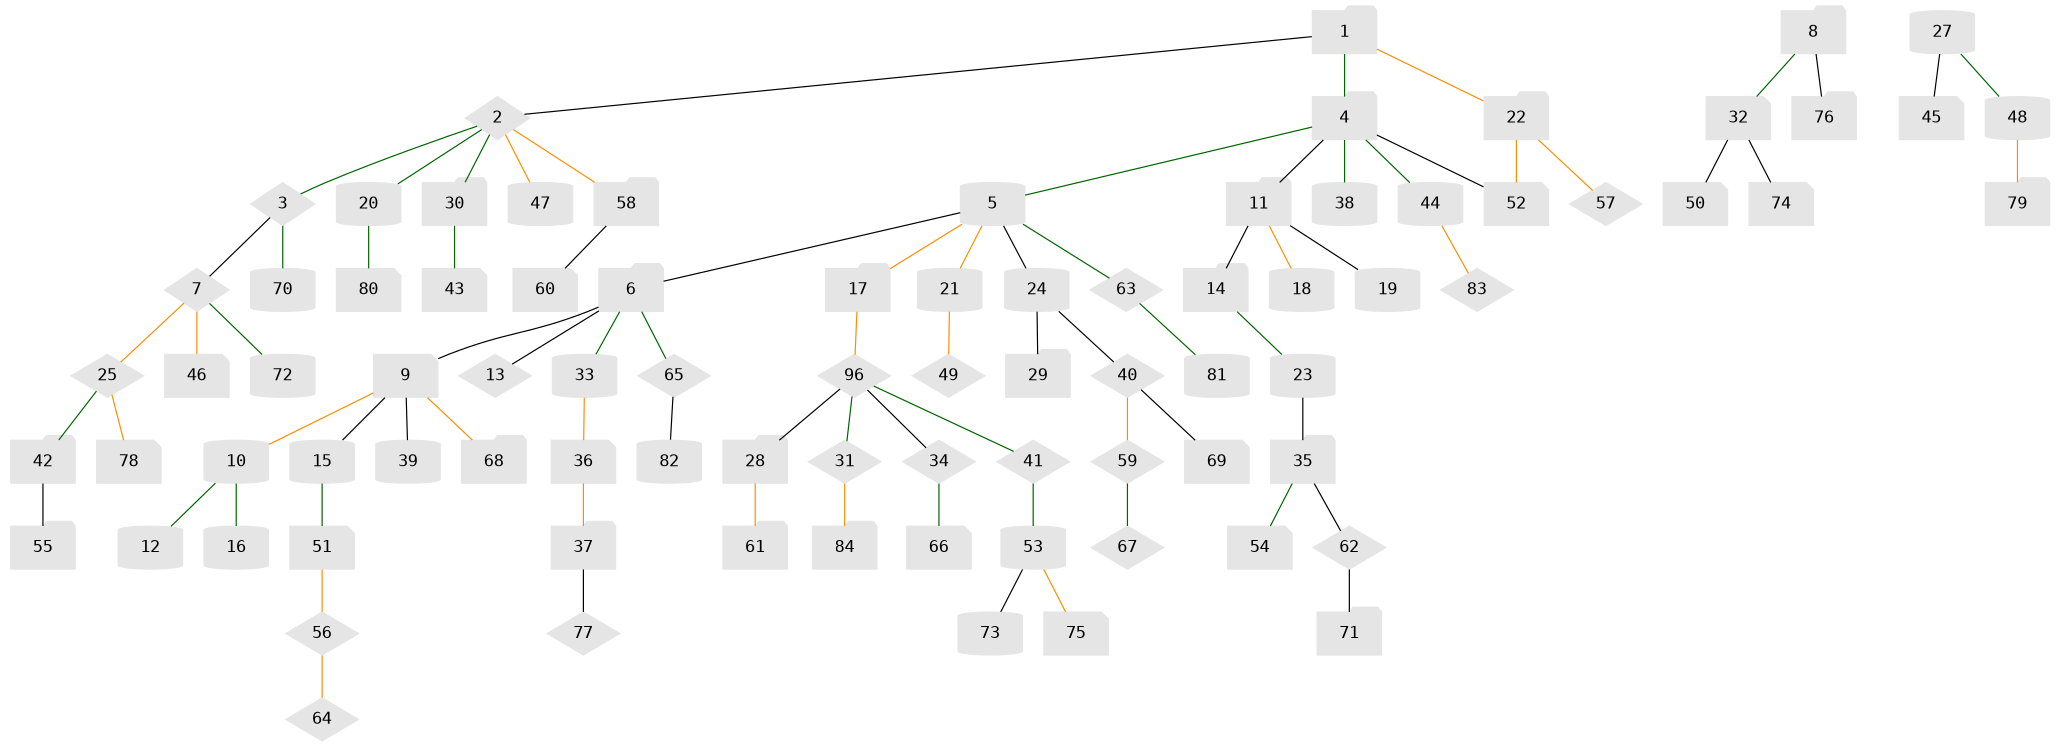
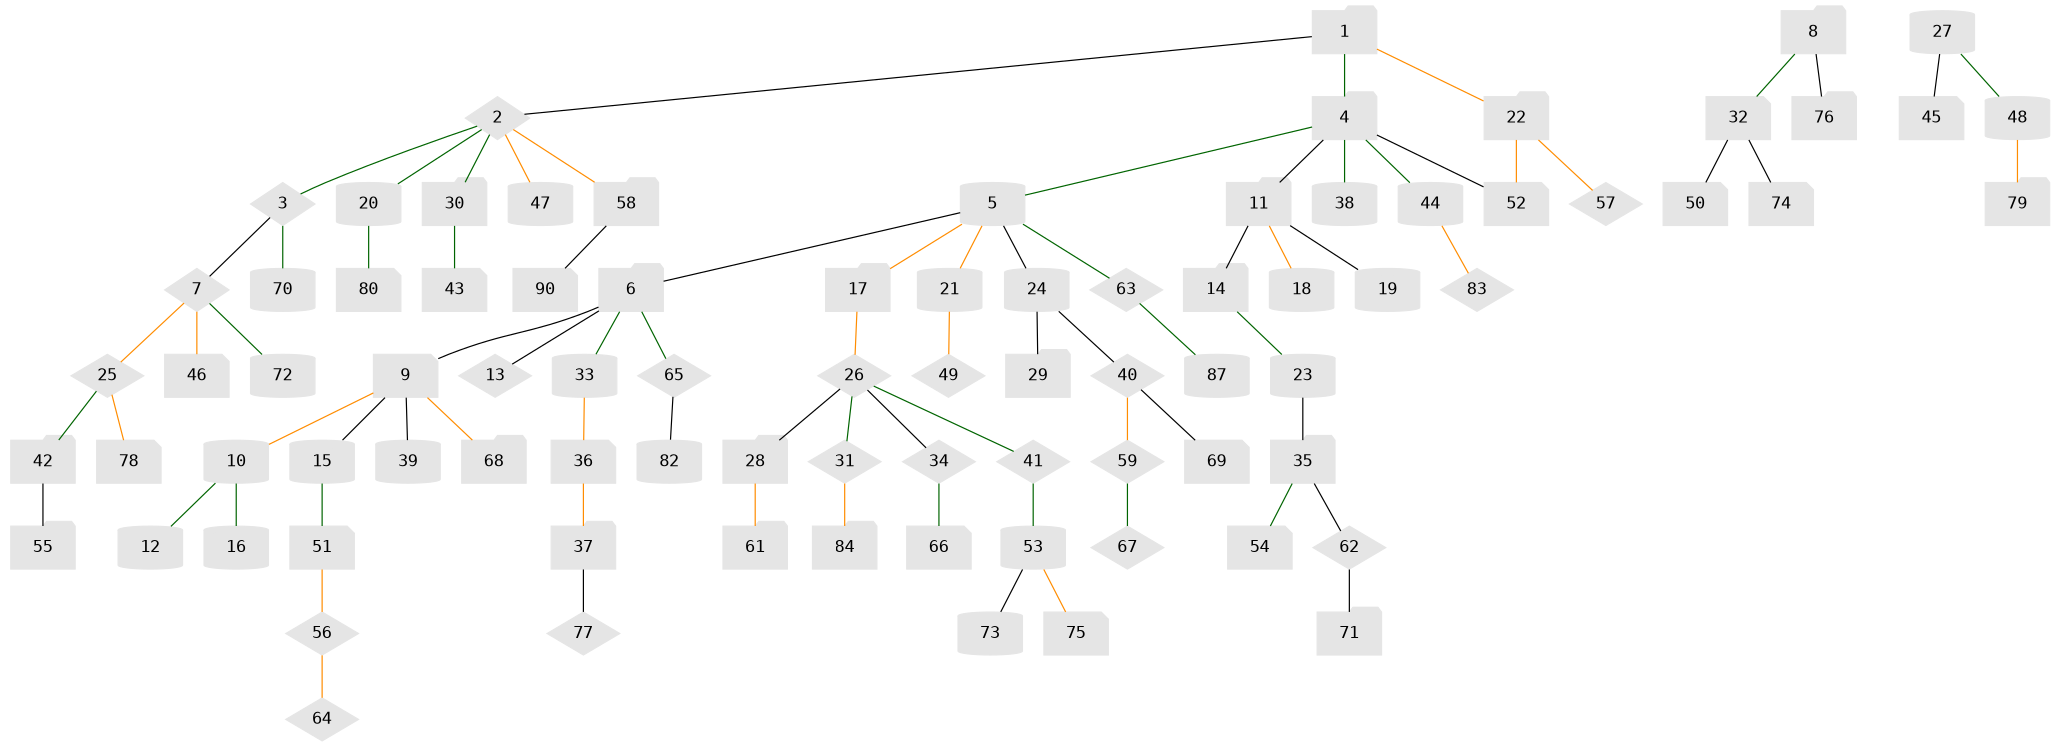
node "60": label "60" -> "90"
node "96": label "96" -> "26"
node "81": label "81" -> "87"
